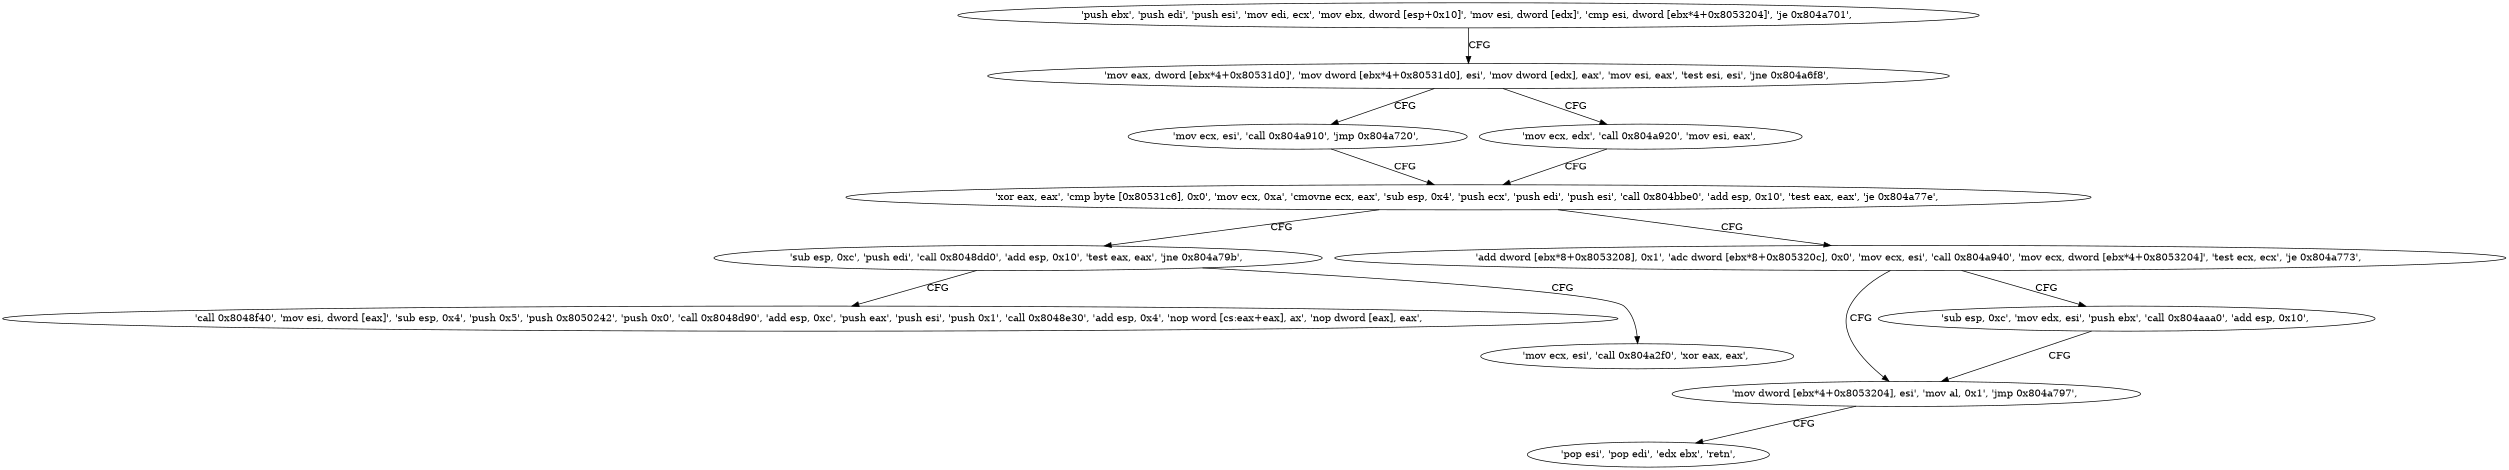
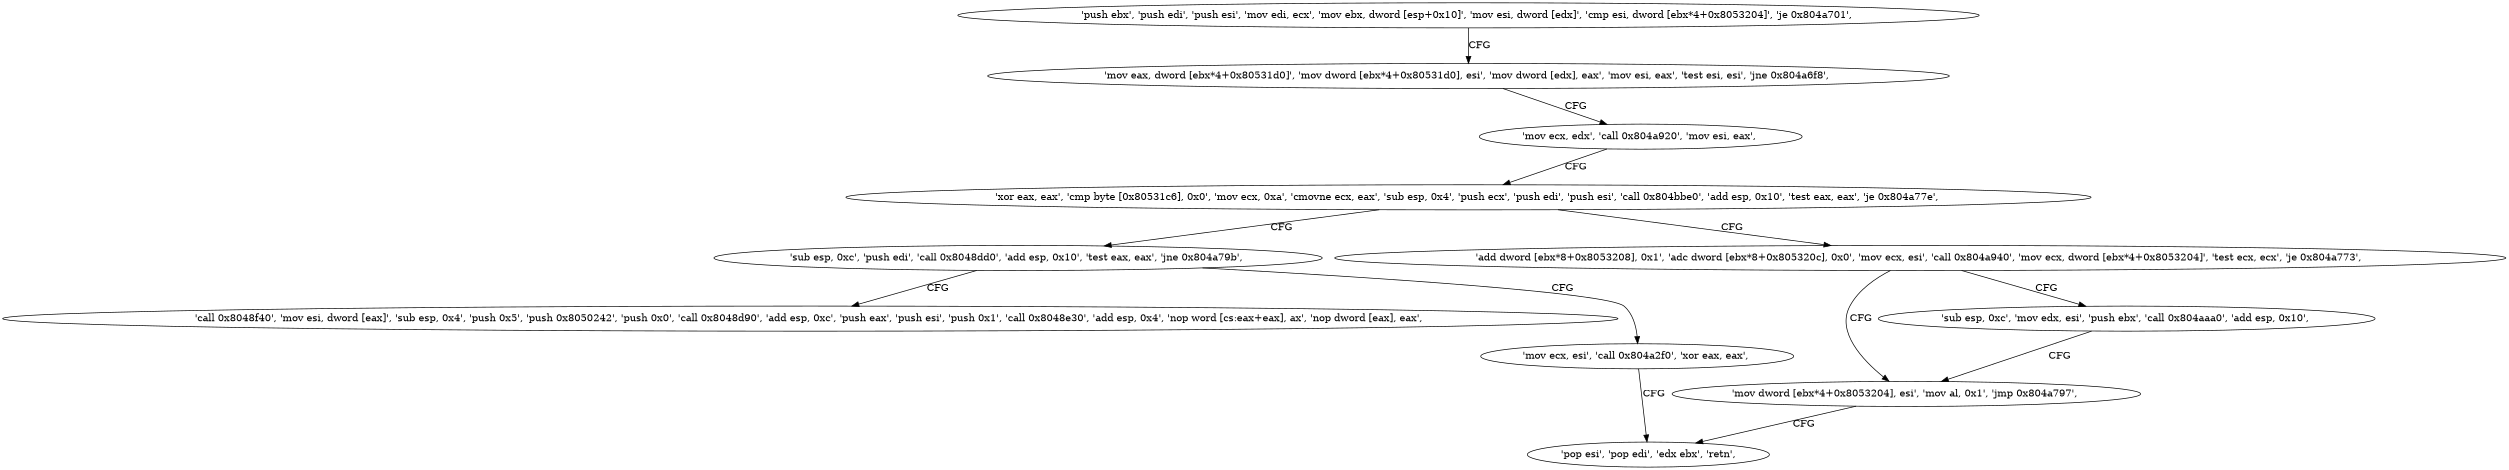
node "'mov ecx, esi', 'call 0x804a910', 'jmp 0x804a720',": removed
edge "'mov ecx, esi', 'call 0x804a2f0', 'xor eax, eax'," -> "'pop esi', 'pop edi', 'edx ebx', 'retn',": added, label "CFG"
